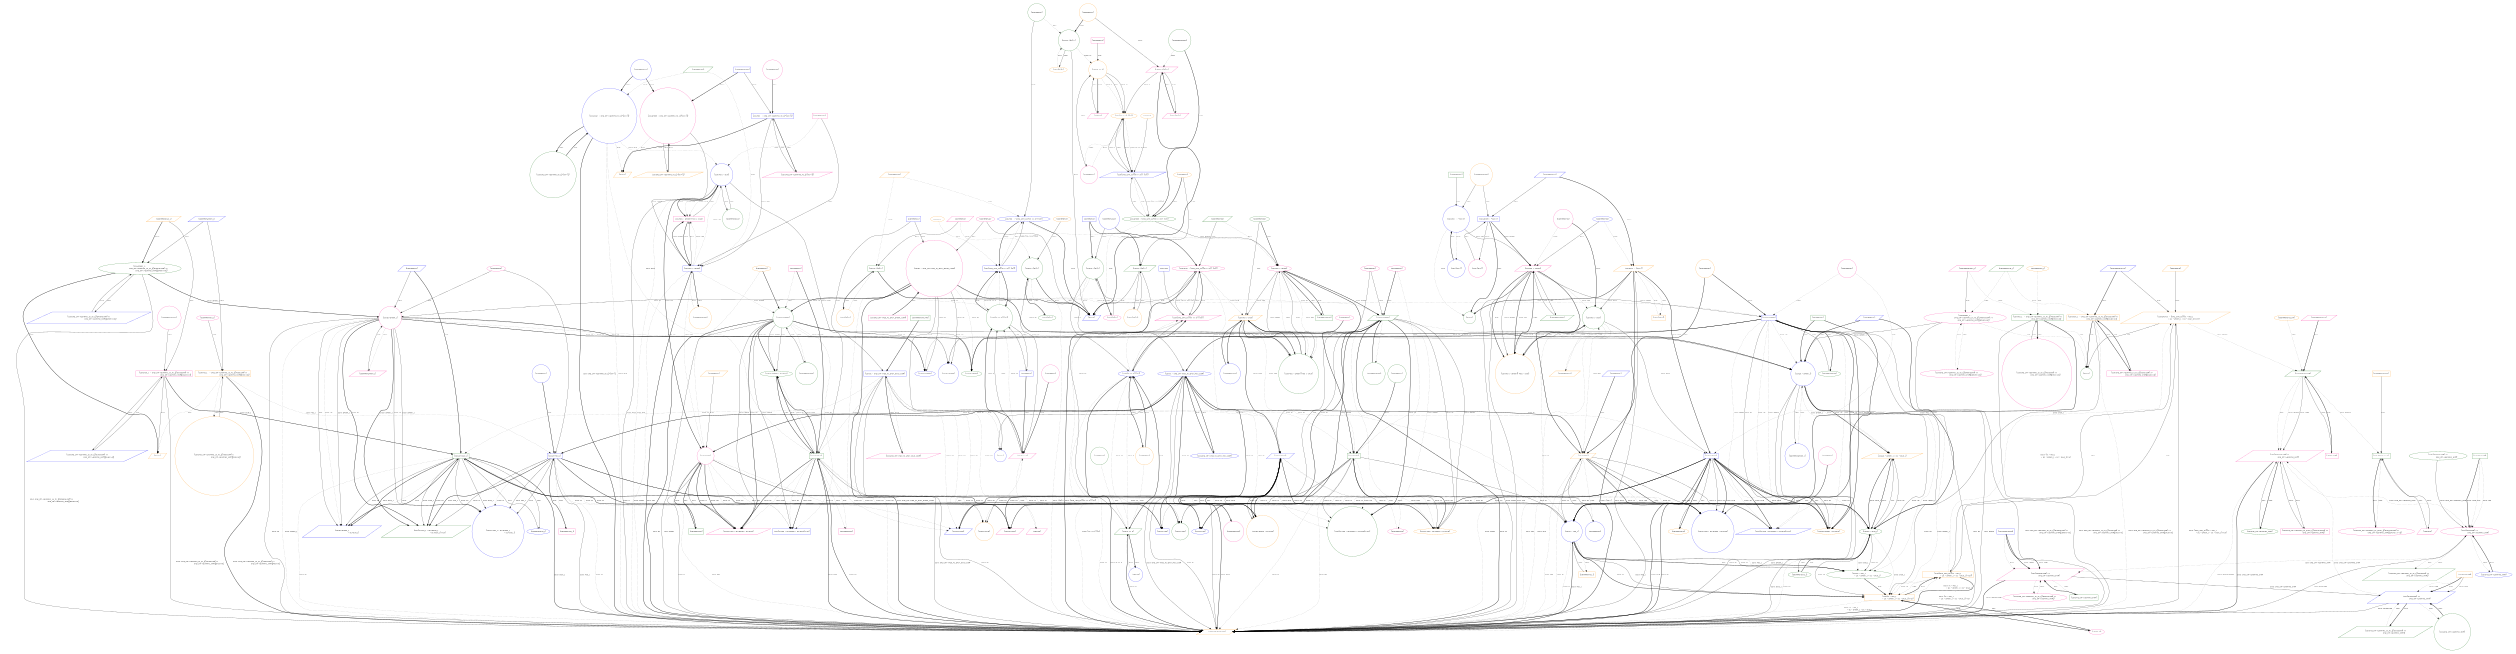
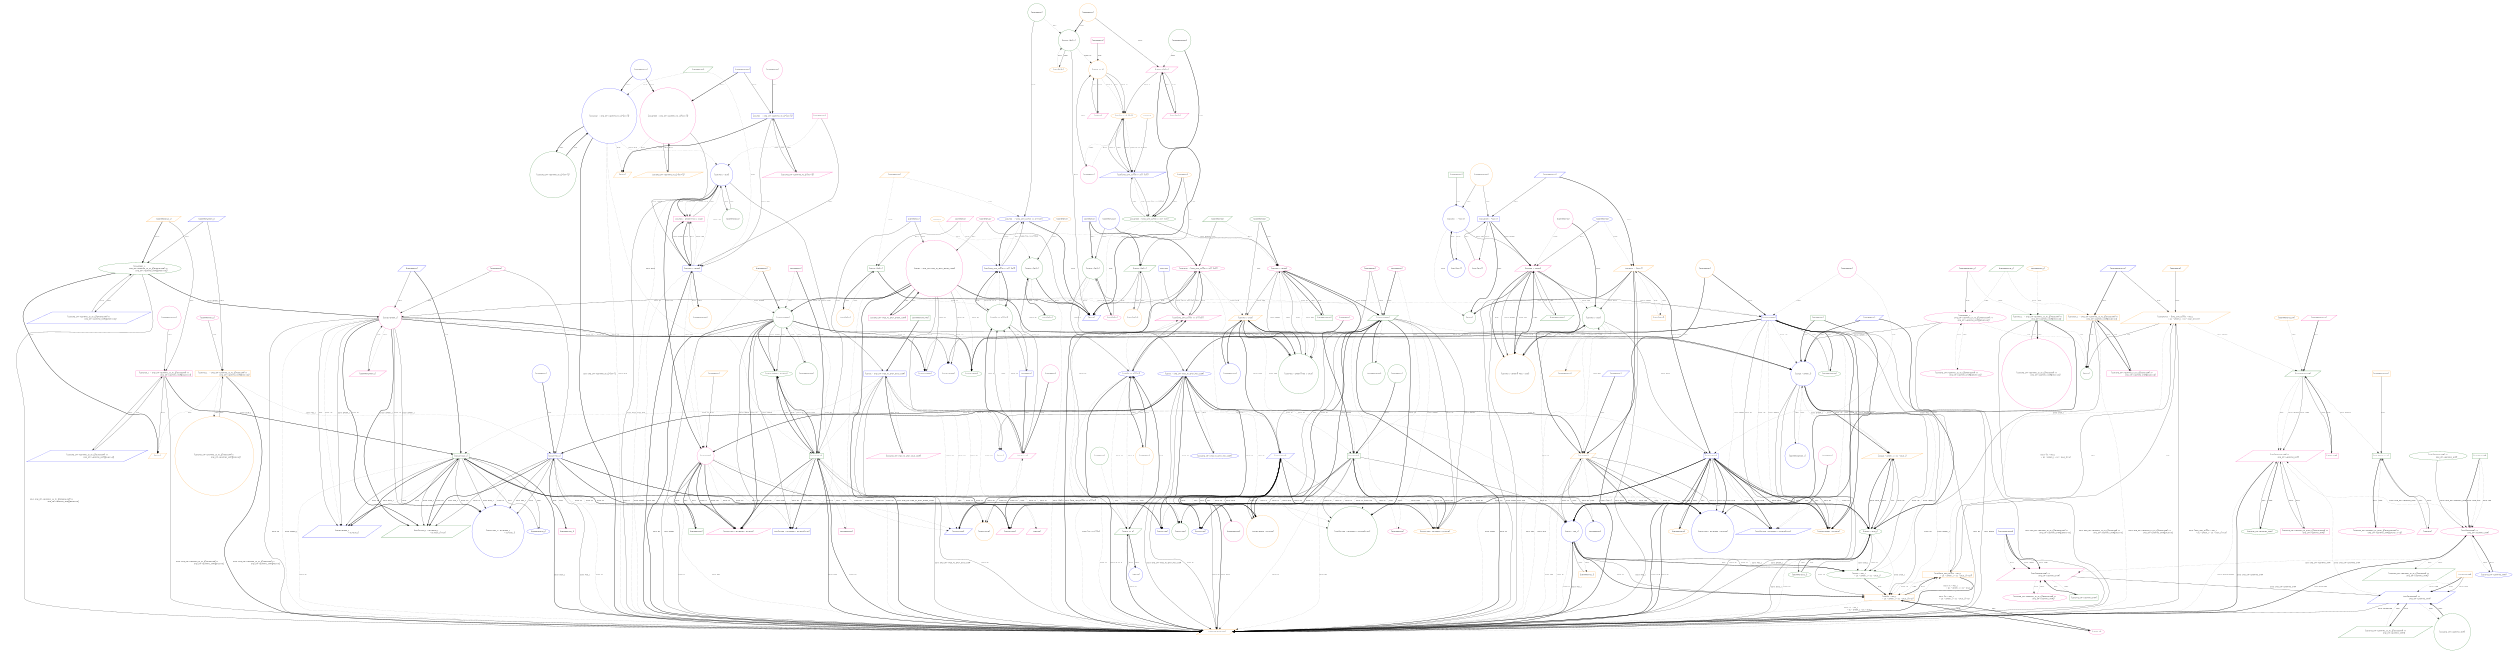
edge "(Call,gc = png_ptr->rgb_to_gray_green_coeff)" -> "(Call,png_ptr->rgb_to_gray_green_coeff)": added, label "CFG:"
edge "(Call,rc = png_ptr->rgb_to_gray_red_coeff)" -> "(Call,png_ptr->rgb_to_gray_red_coeff)": style bold -> dotted
edge "(Call,(red&0xff) >> png_ptr->gamma_shift)" -> "(MethodReturn,RET)": style solid -> bold
edge "(Call,(green&0xff) >> png_ptr->gamma_shift)" -> "(MethodReturn,RET)": removed, label "DDG: green&0xff"
